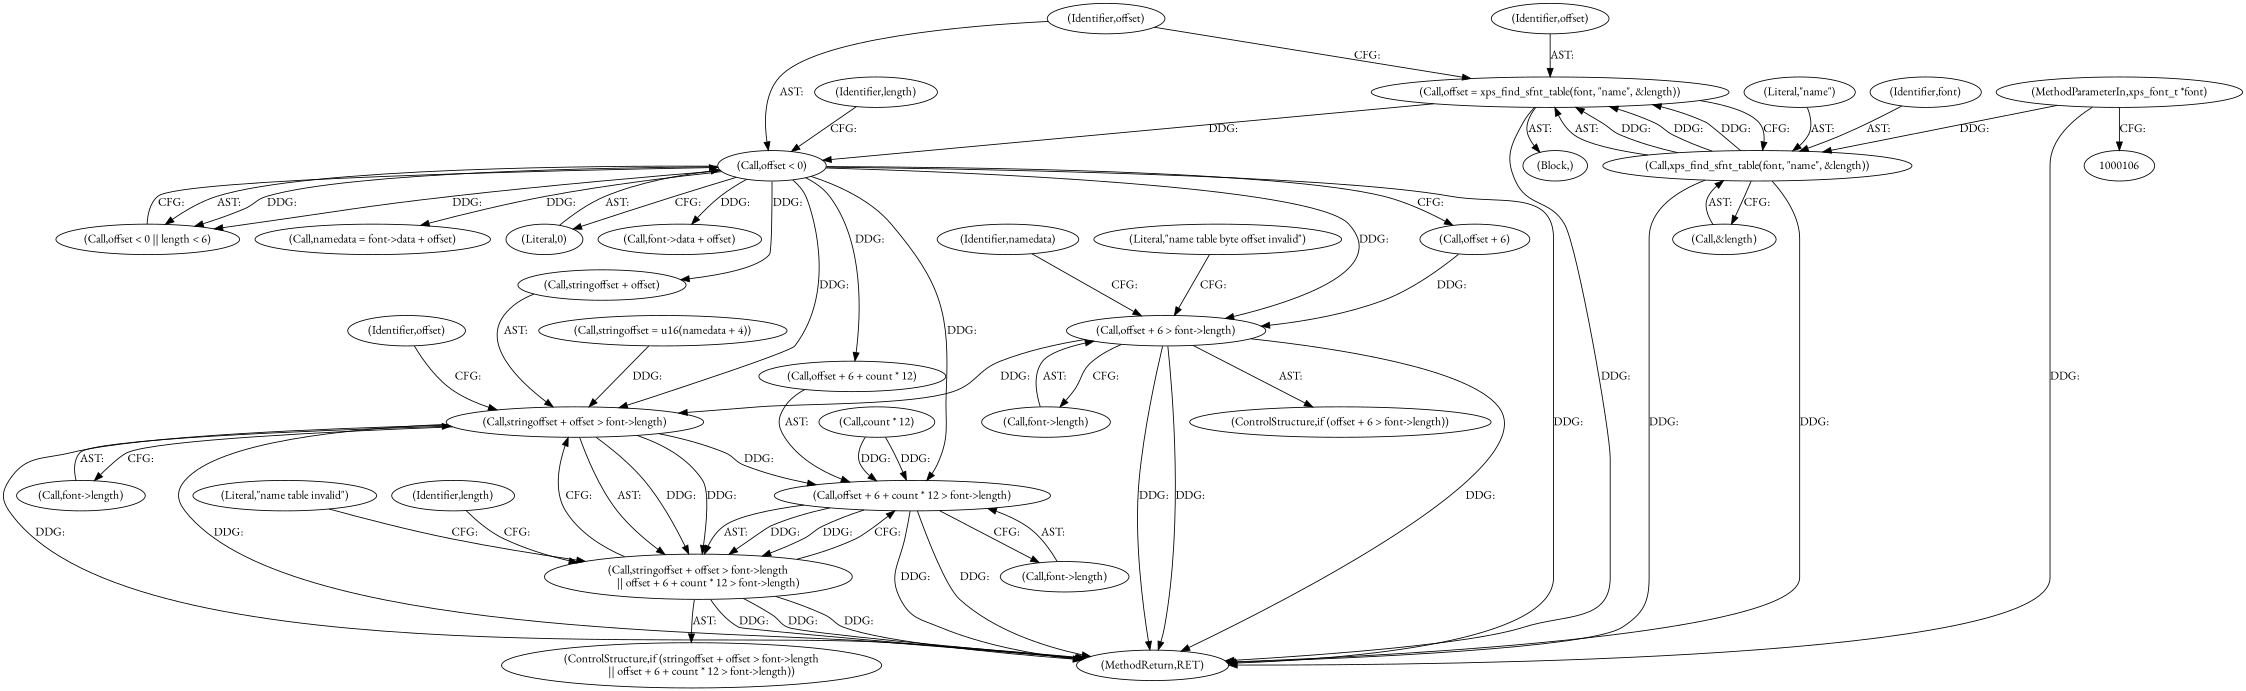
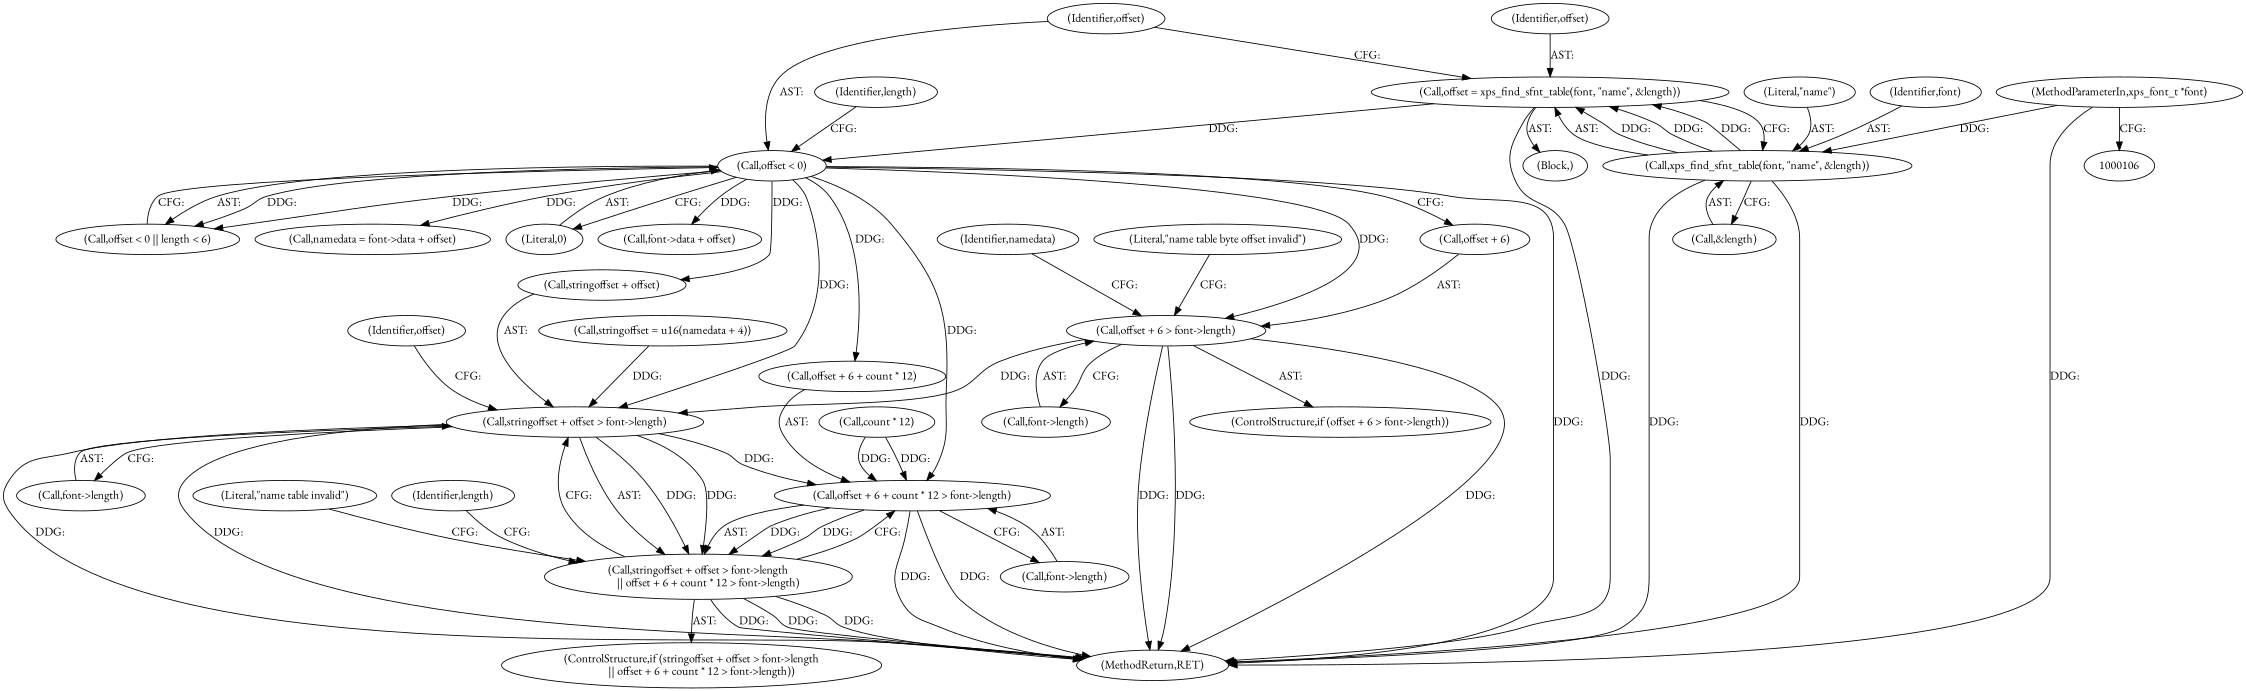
edge "(Call,offset + 6)" -> "(Call,offset + 6 > font->length)": label "DDG: " -> "AST: "
